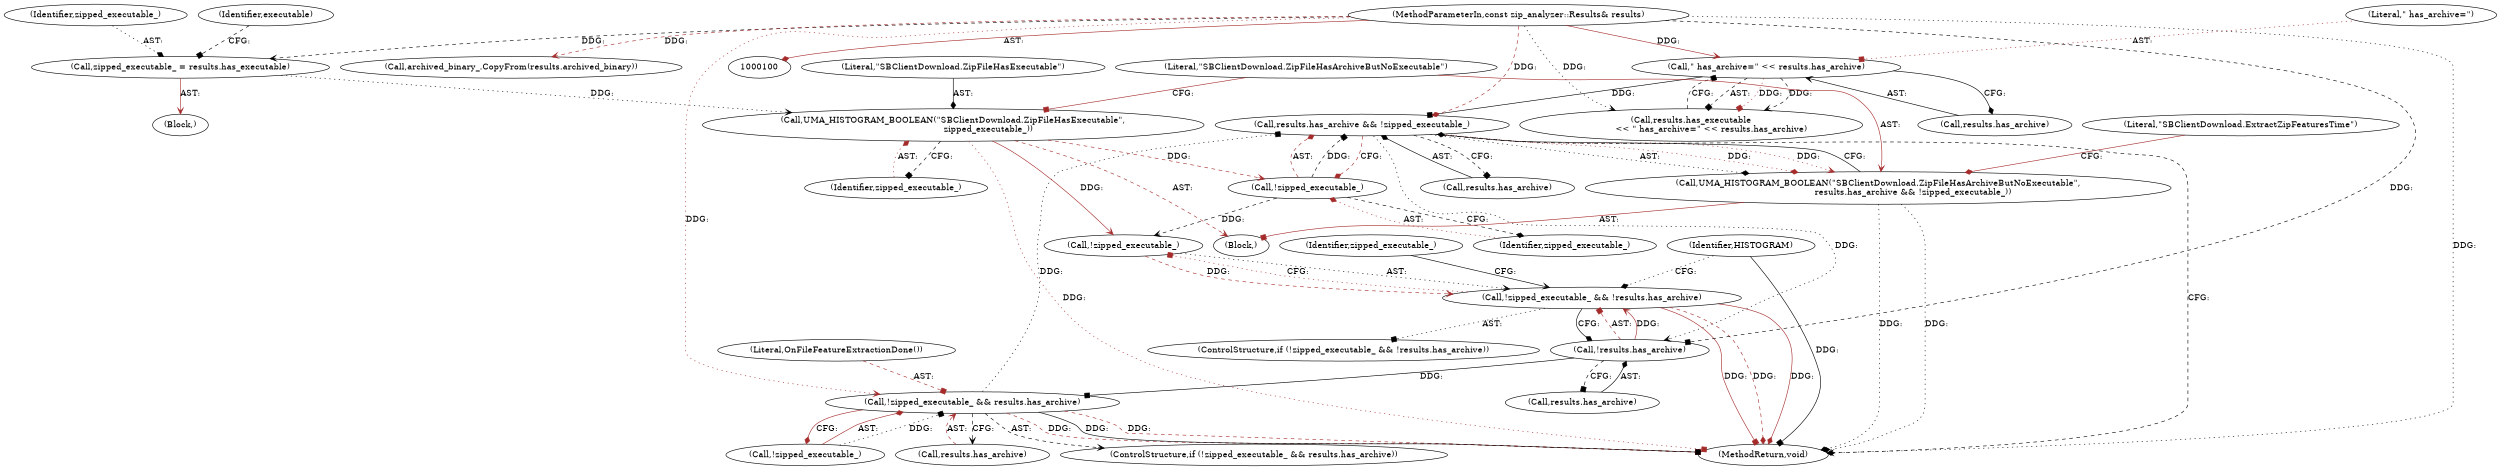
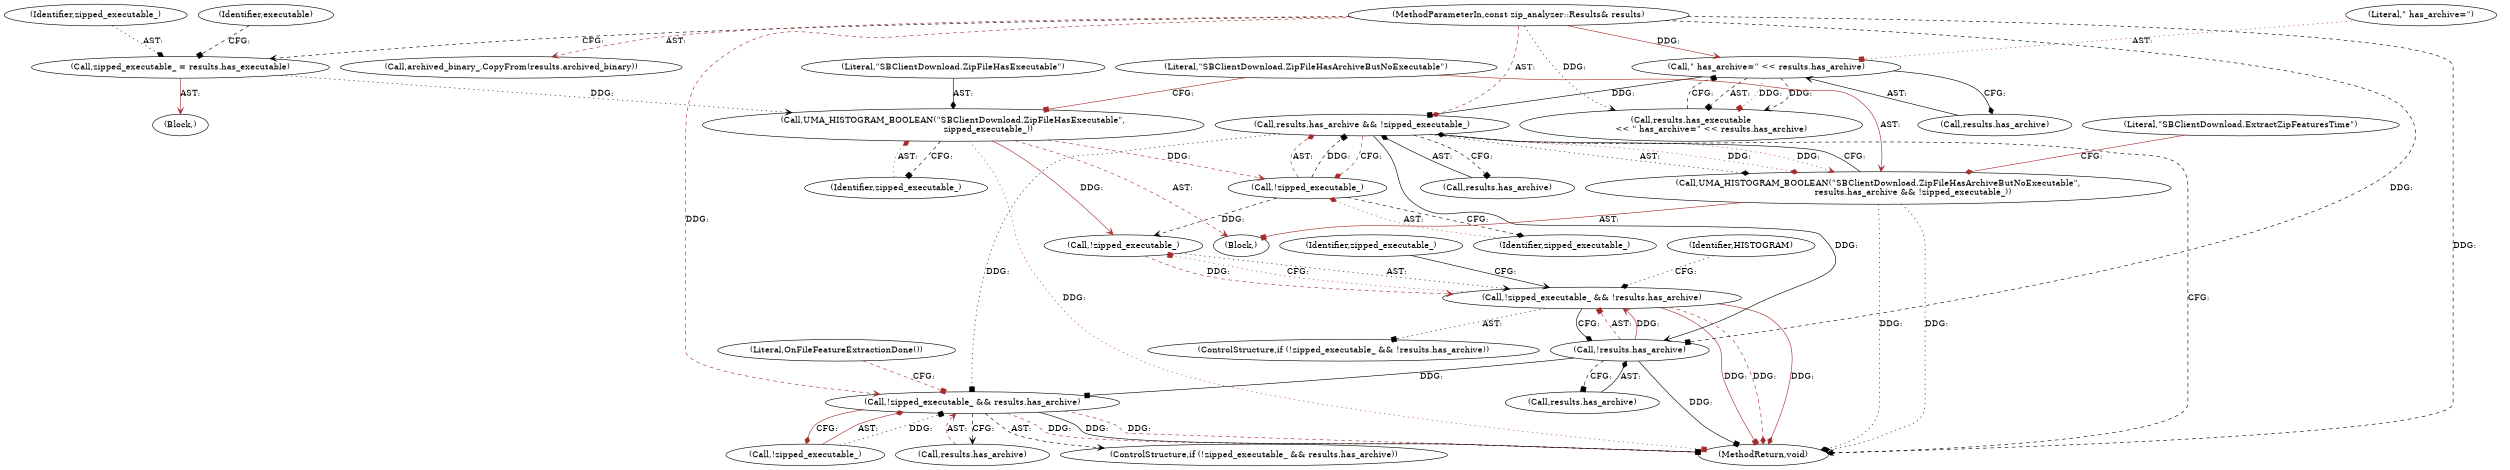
edge "(MethodParameterIn,const zip_analyzer::Results& results)" -> "(Call,!zipped_executable_ && results.has_archive)": style dotted -> dashed
edge "(MethodParameterIn,const zip_analyzer::Results& results)" -> "(Call,zipped_executable_ = results.has_executable)": label "DDG: " -> "CFG: "
edge "(MethodParameterIn,const zip_analyzer::Results& results)" -> "(Call,archived_binary_.CopyFrom(results.archived_binary))": label "DDG: " -> "AST: "
node "1000100": removed
edge "(MethodParameterIn,const zip_analyzer::Results& results)" -> "(Call,results.has_archive && !zipped_executable_)": label "DDG: " -> "AST: "
edge "(MethodParameterIn,const zip_analyzer::Results& results)" -> "(MethodReturn,void)": style dotted -> dashed
edge "(Call,!zipped_executable_ && results.has_archive)" -> "(Call,results.has_archive && !zipped_executable_)": reversed
edge "(Call,results.has_archive && !zipped_executable_)" -> "(Call,!results.has_archive)": style dotted -> solid
edge "(Identifier,HISTOGRAM)" -> "(MethodReturn,void)": now "(Call,!results.has_archive)" -> "(MethodReturn,void)"
edge "(Literal,OnFileFeatureExtractionDone())" -> "(Call,!zipped_executable_ && results.has_archive)": label "AST: " -> "CFG: "
